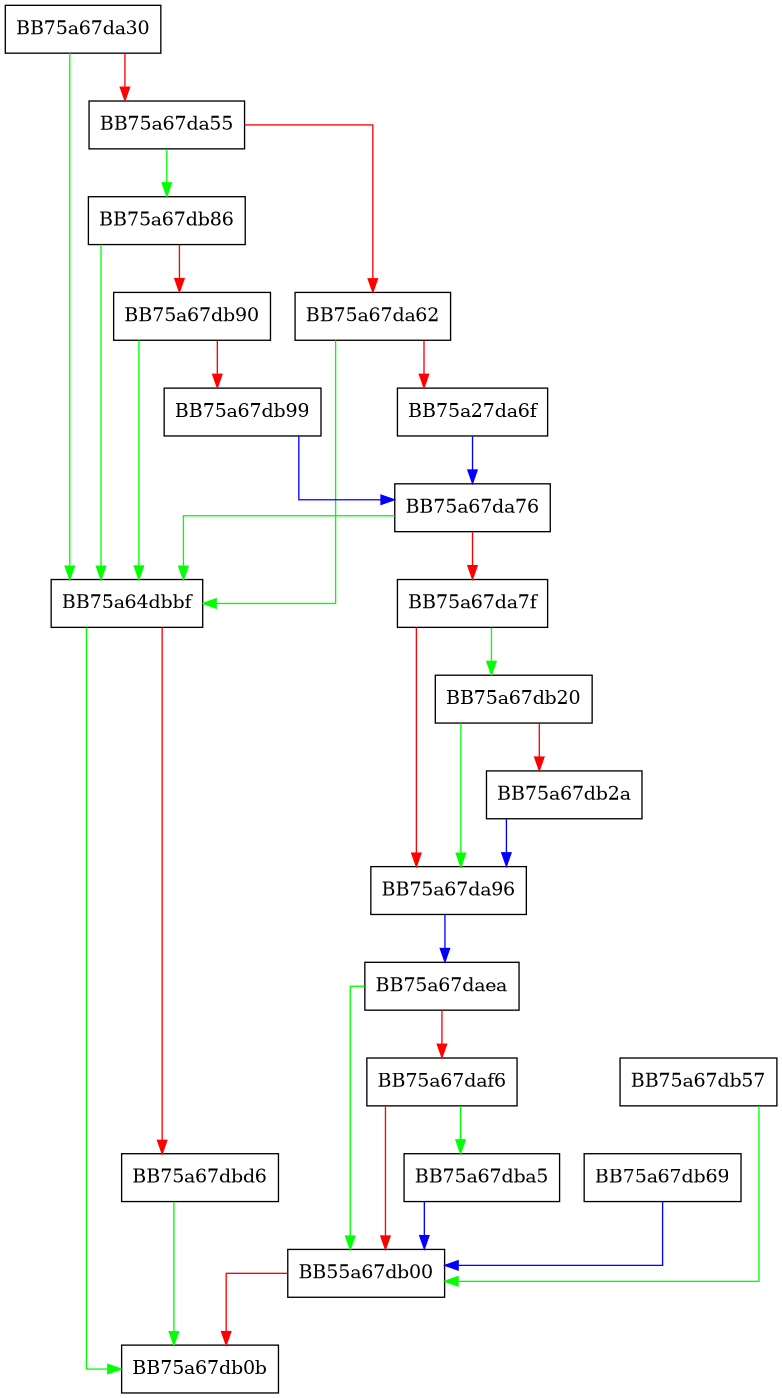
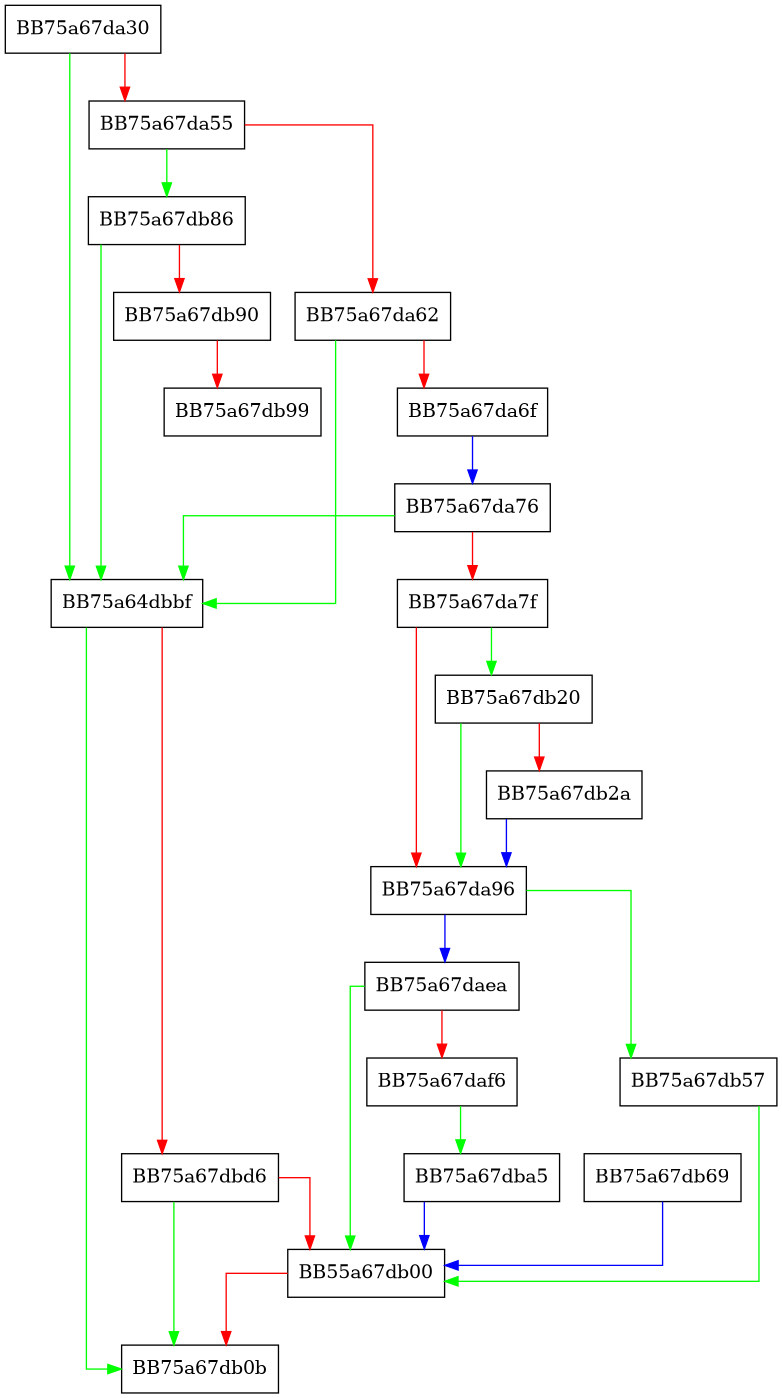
node "BB75a27da6f": label "BB75a27da6f" -> "BB75a67da6f"
edge "BB75a67db90" -> "BB75a64dbbf": removed
edge "BB75a67db99" -> "BB75a67da76": removed
edge "BB75a67da96" -> "BB75a67db57": added
edge "BB75a67daf6" -> "BB55a67db00": now "BB75a67dbd6" -> "BB55a67db00"
